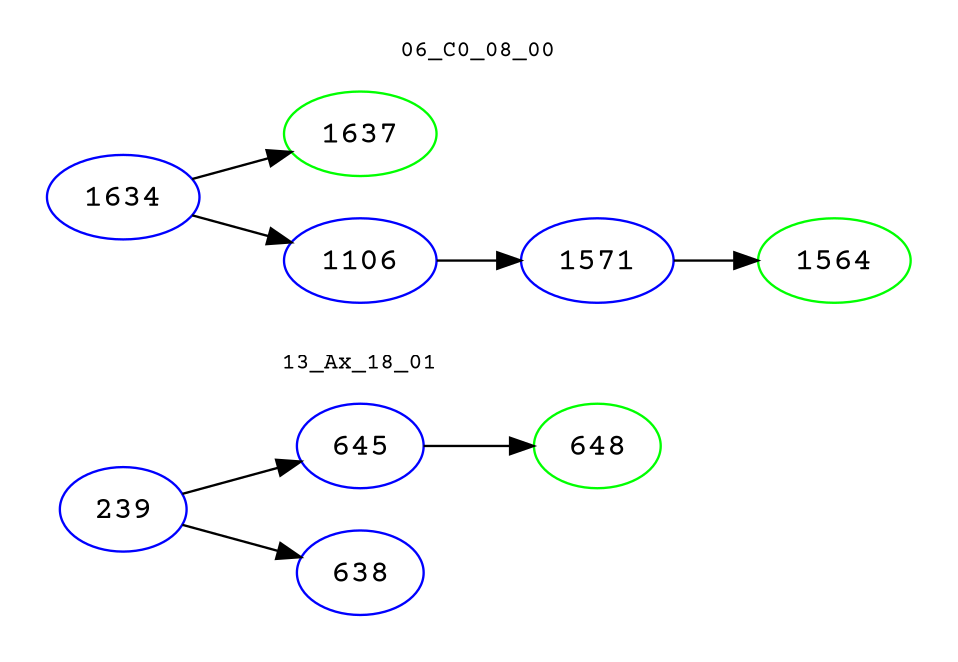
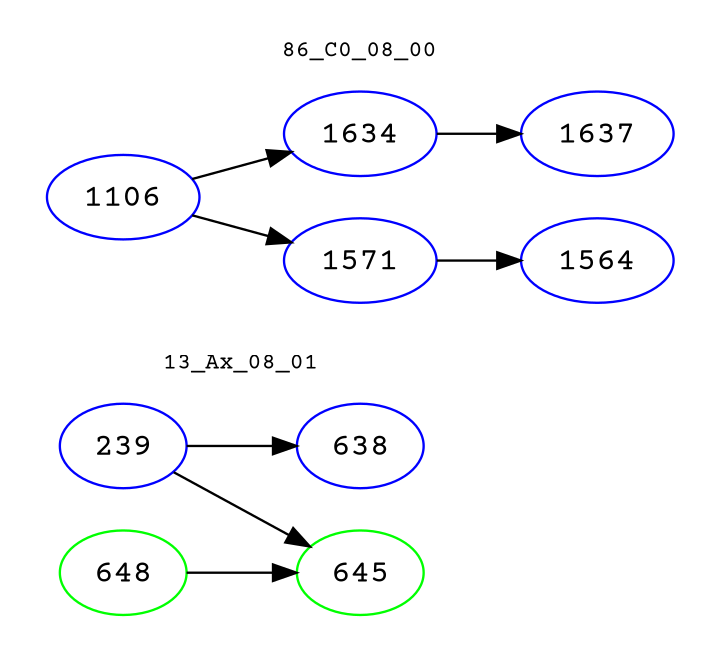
cluster "06_C0_08_00": label "06_C0_08_00" -> "86_C0_08_00"
node "1637": color green -> blue
edge "1634" -> "1106": reversed
node "1564": color green -> blue
cluster "13_Ax_18_01": label "13_Ax_18_01" -> "13_Ax_08_01"
node "645": color blue -> green
edge "645" -> "648": reversed
